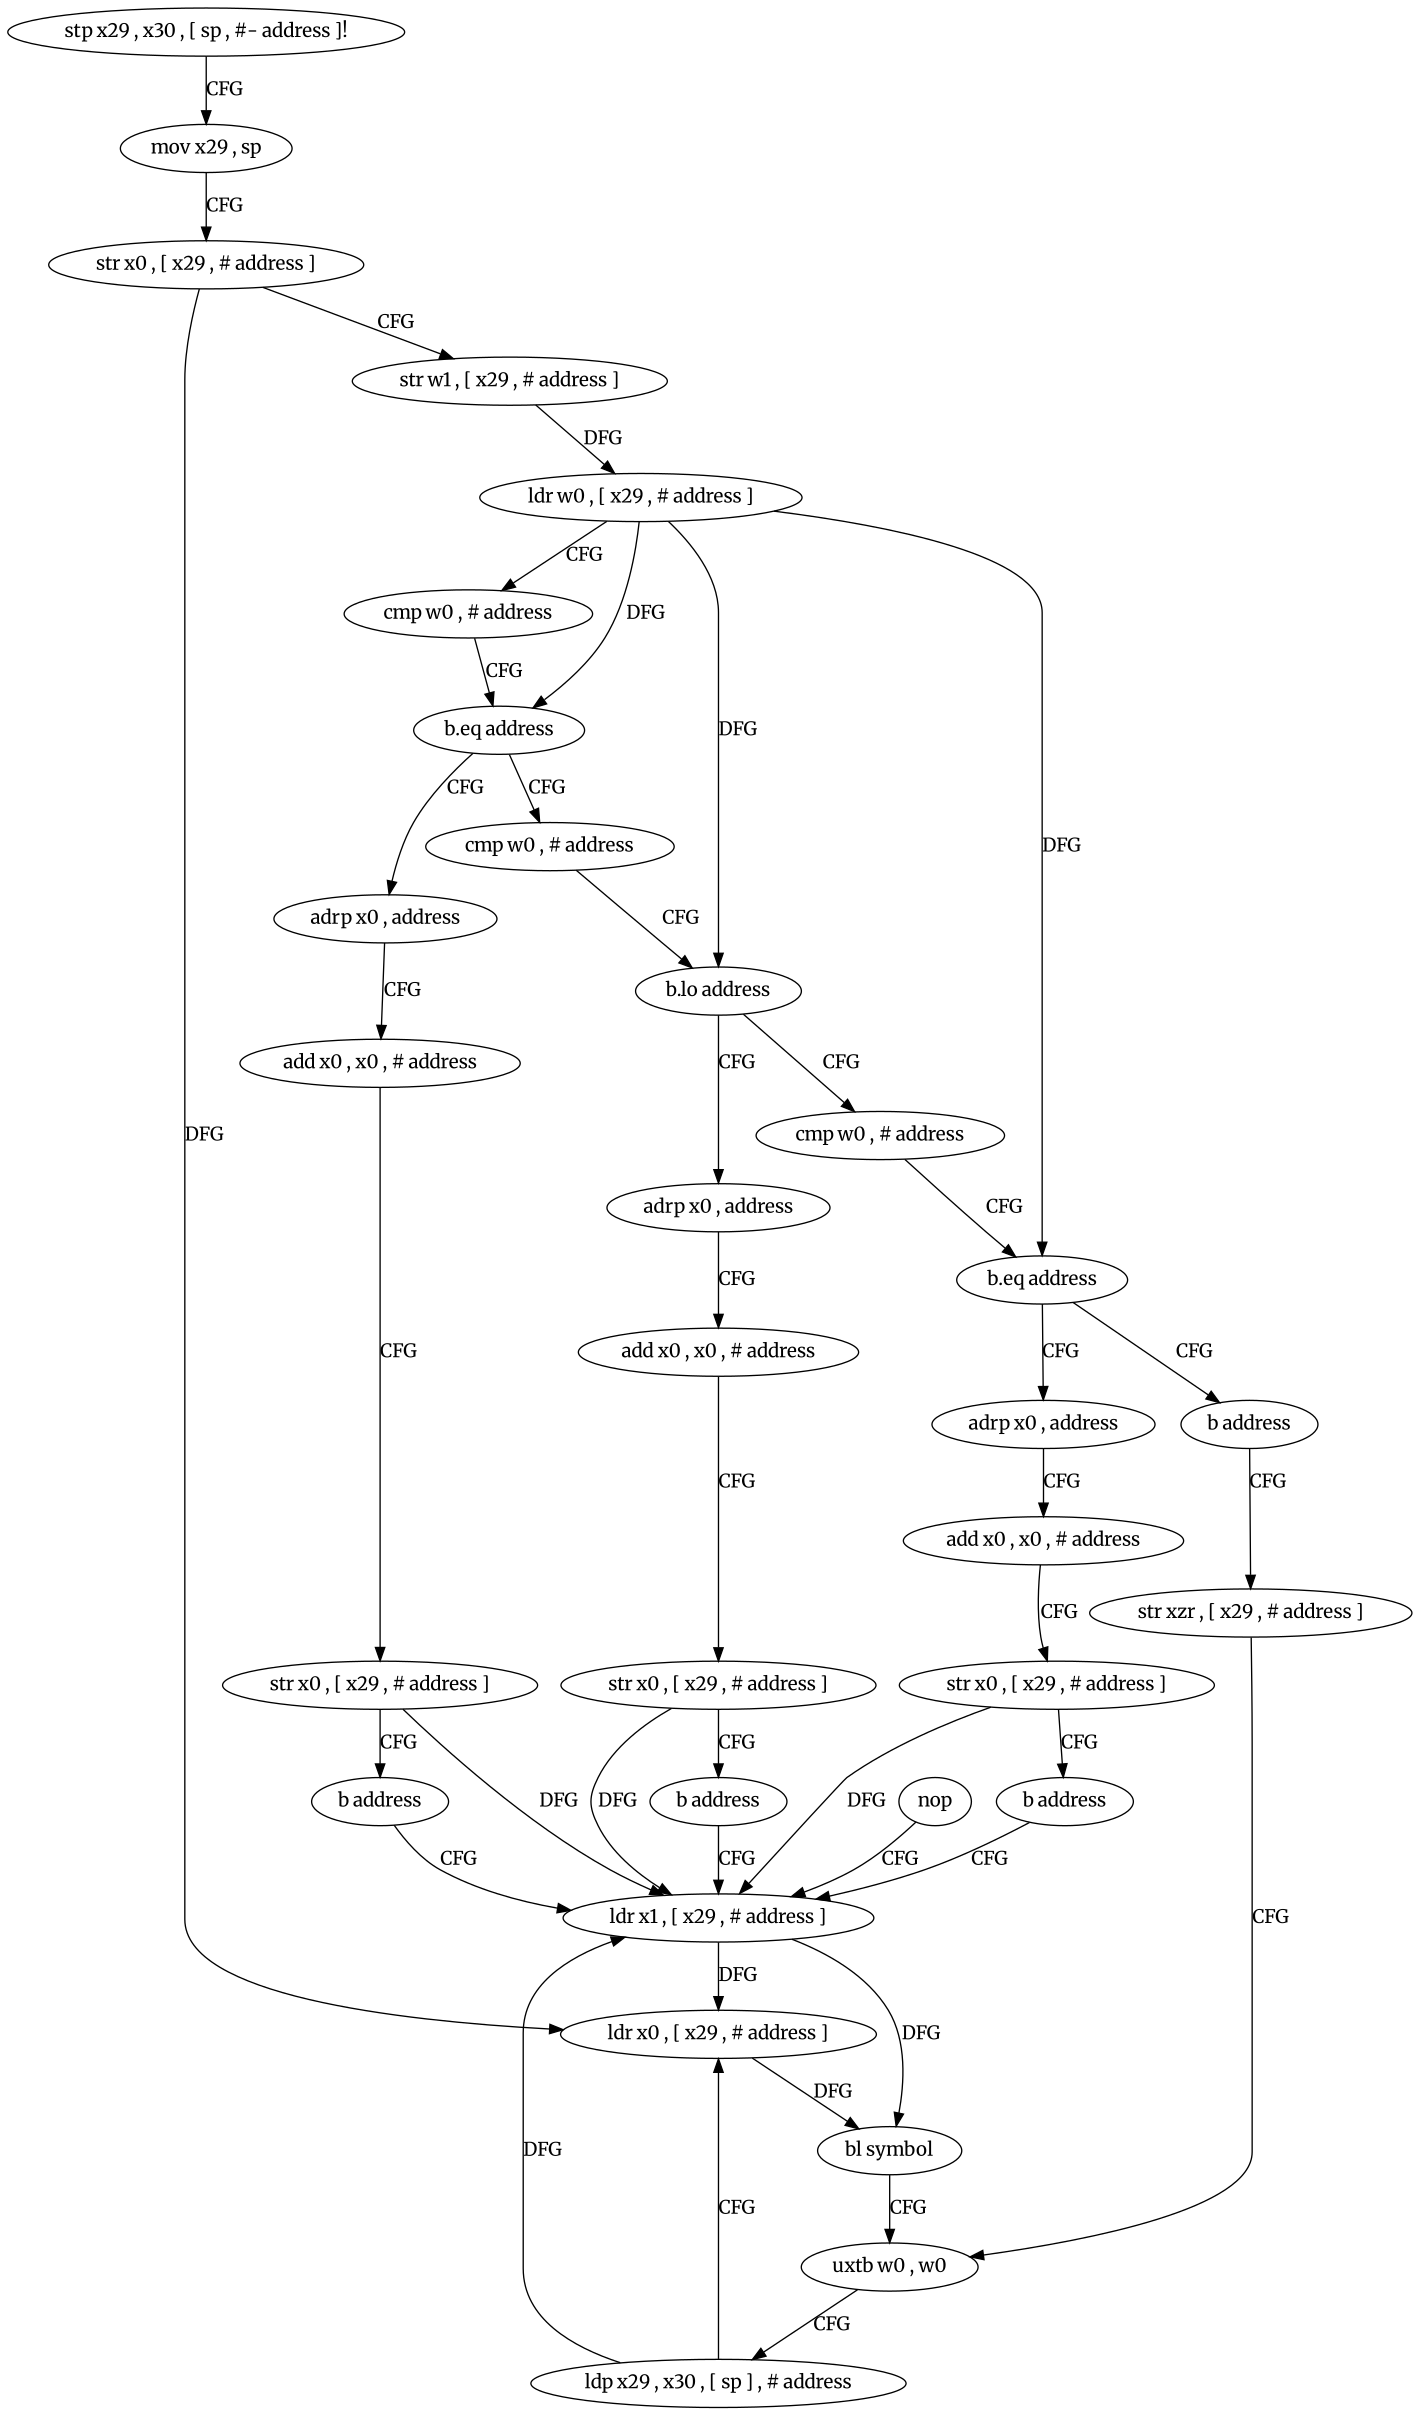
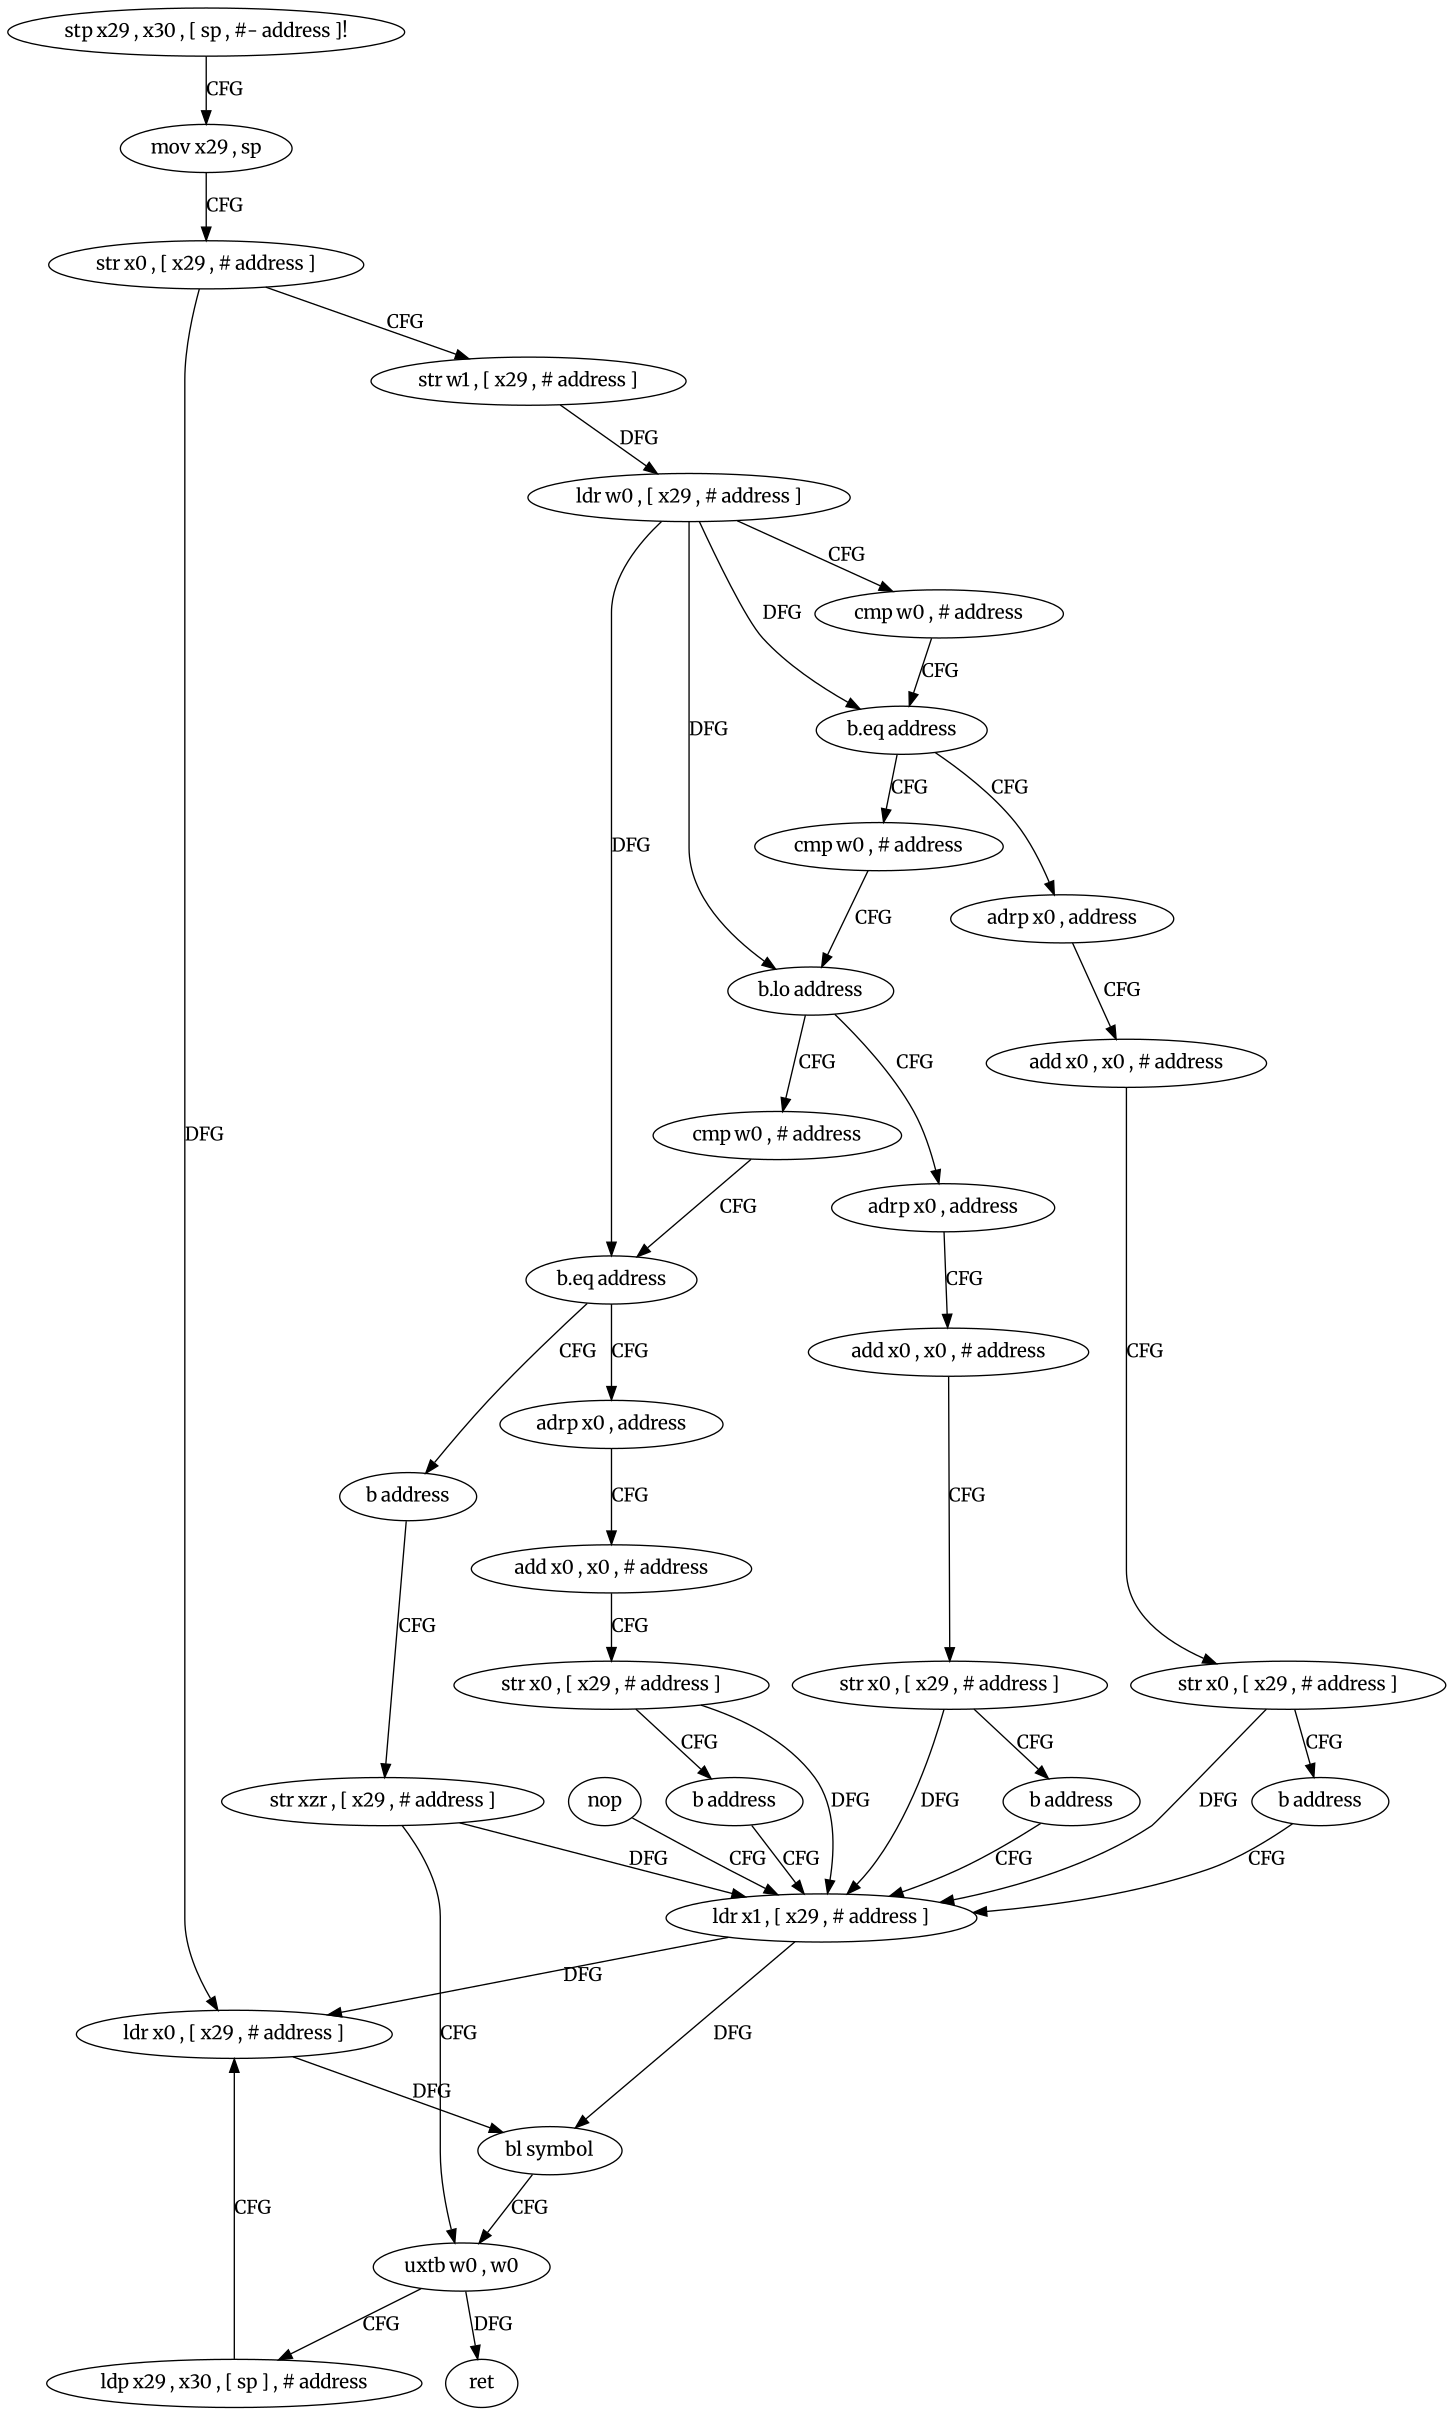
edge "ldp x29 , x30 , [ sp ] , # address" -> "ldr x1 , [ x29 , # address ]": now "str xzr , [ x29 , # address ]" -> "ldr x1 , [ x29 , # address ]"
node "ret": added
